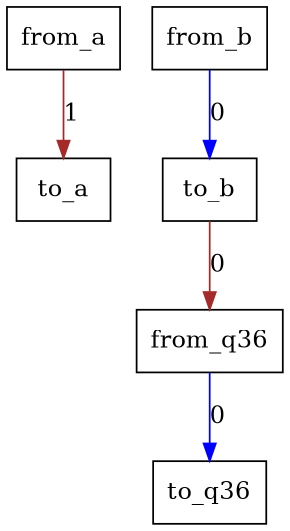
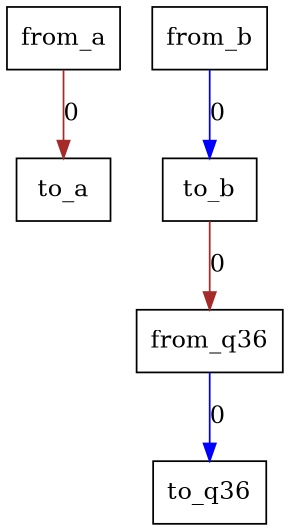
edge "from_a" -> "to_a": label "1" -> "0"
